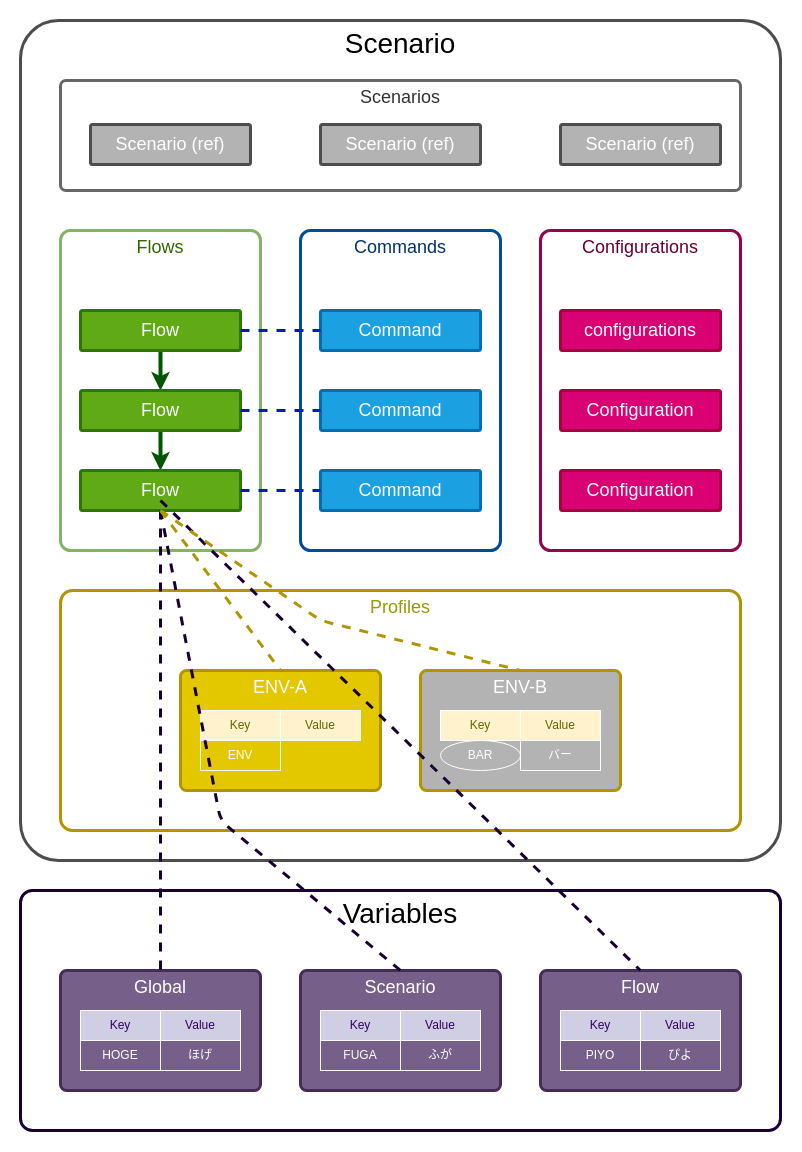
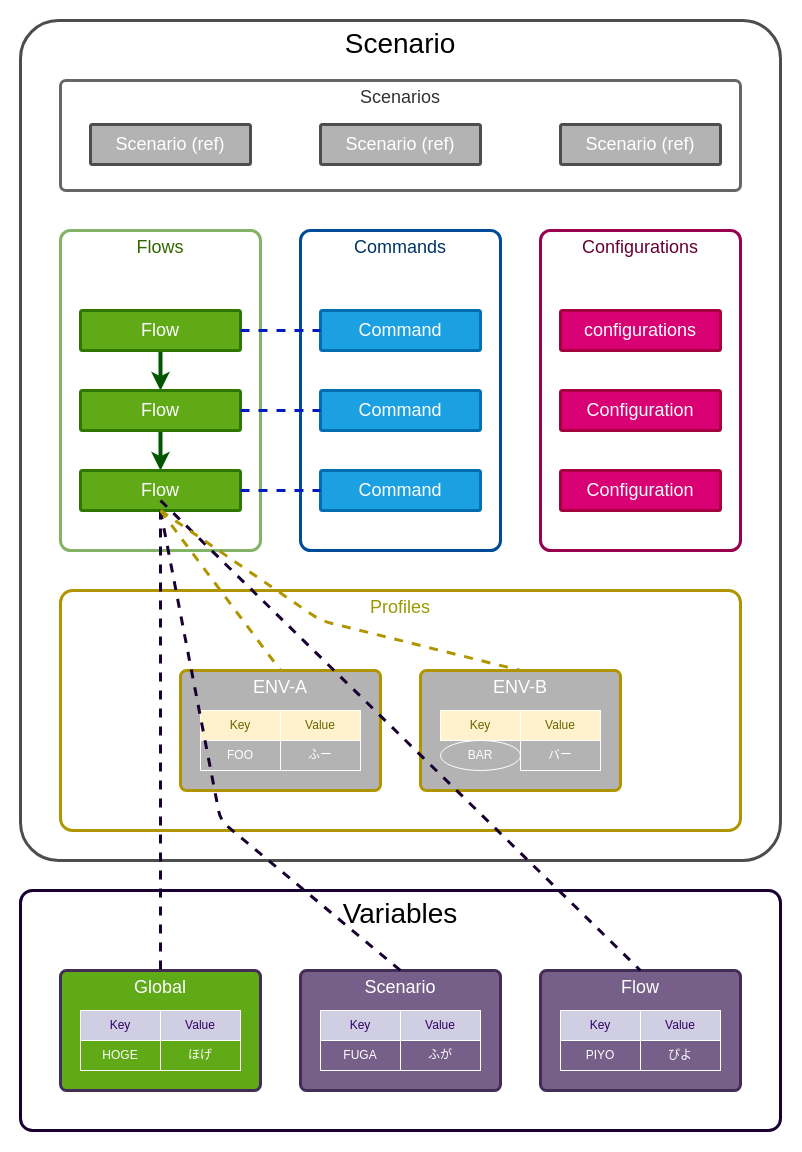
node "ENV-A": fillcolor #e3c800 -> #b3b3b3
node "ENV": label "ENV" -> "FOO"
node "ふー": added
node "Global": fillcolor #76608a -> #60a917
